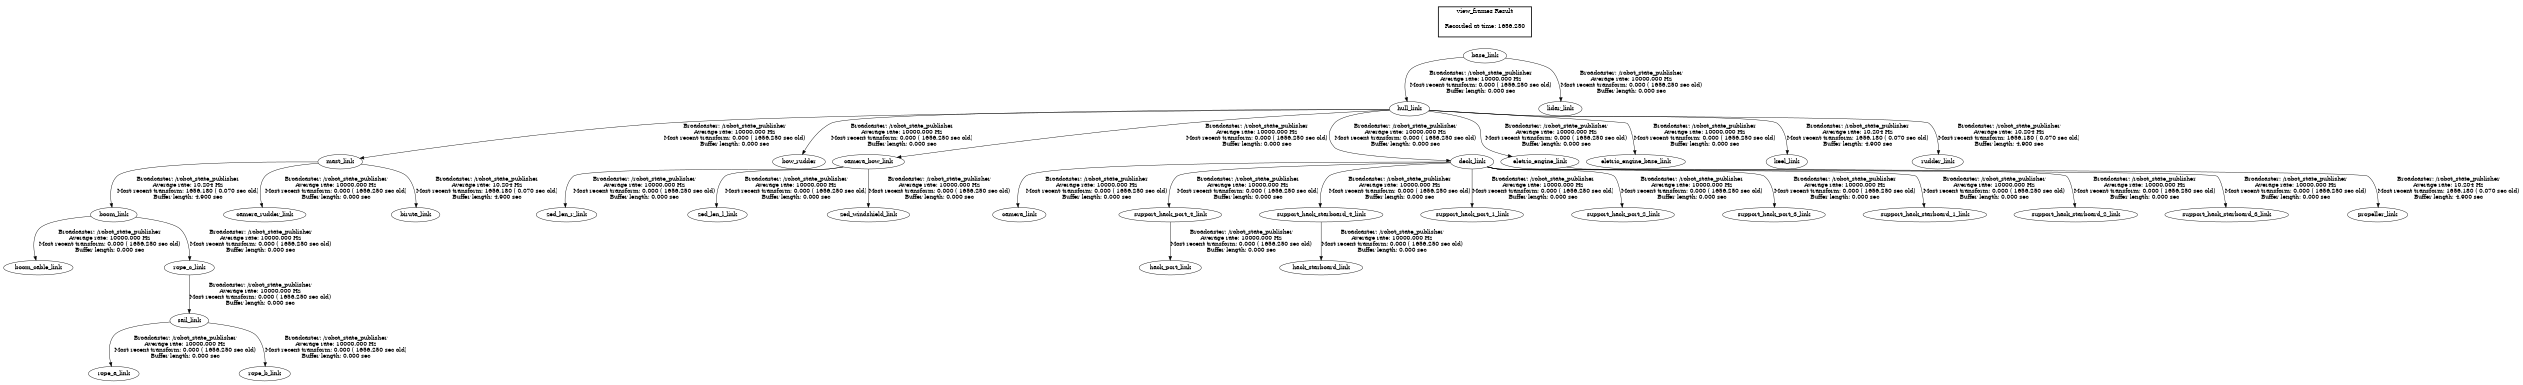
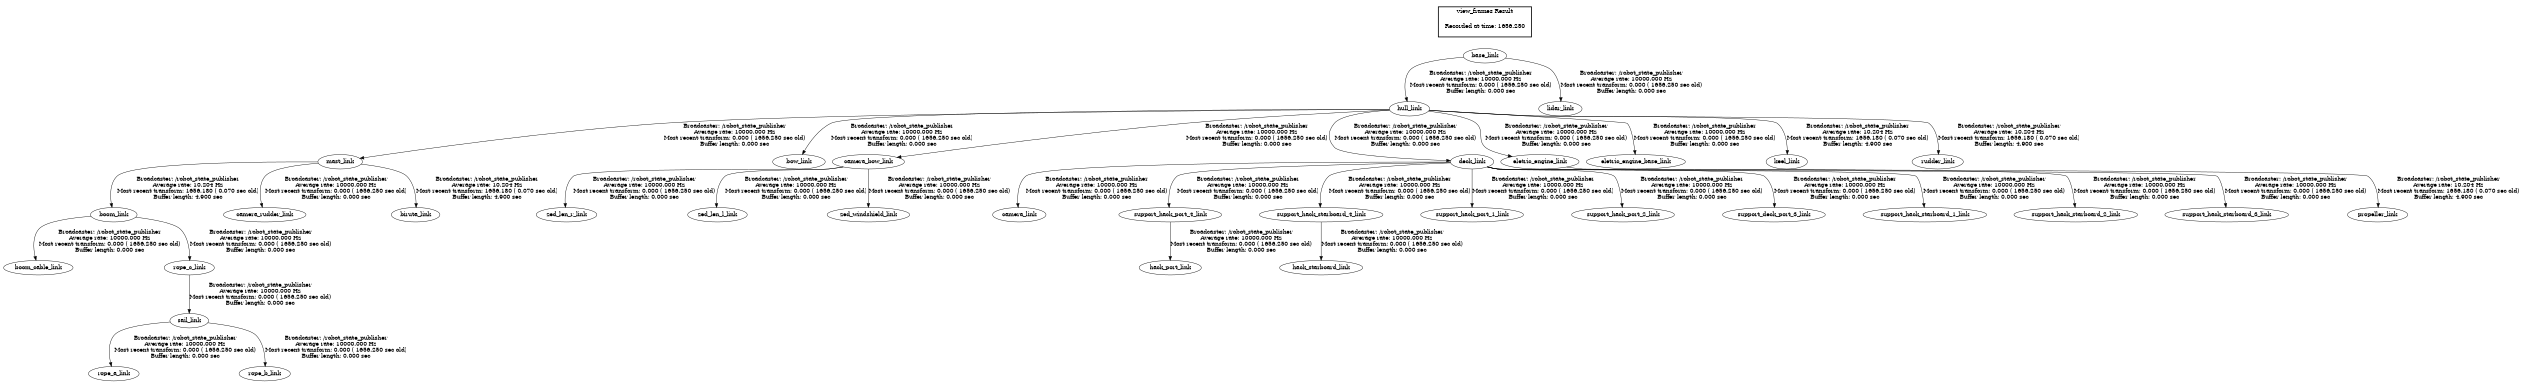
node "bow_rudder": label "bow_rudder" -> "bow_link"
node "support_hack_port_3_link": label "support_hack_port_3_link" -> "support_deck_port_3_link"
